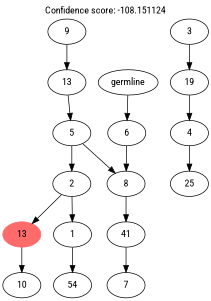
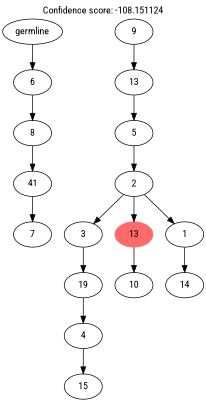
edge "5" -> "8": removed
node "25": label "25" -> "15"
edge "2" -> "3": added
node "54": label "54" -> "14"
